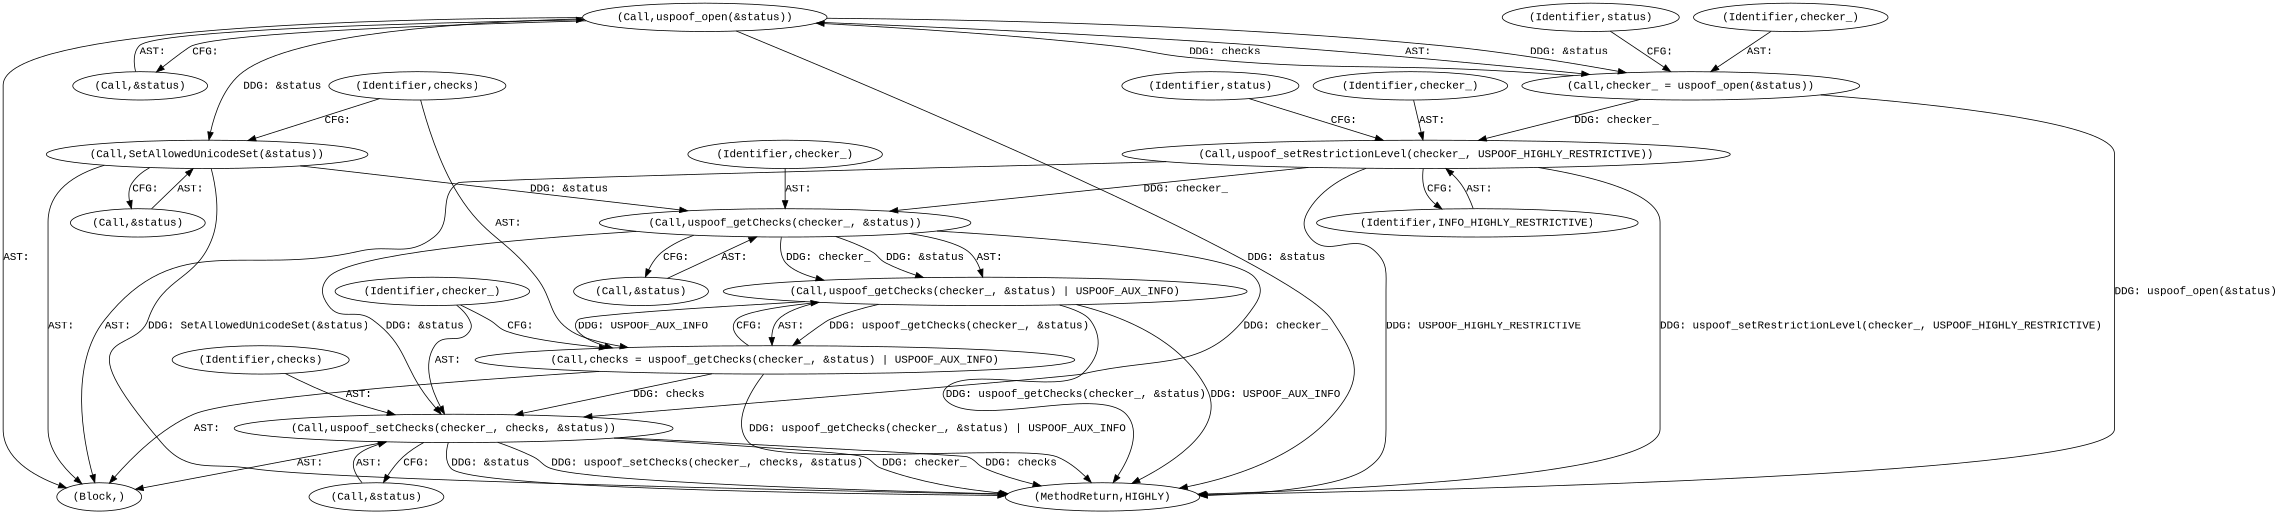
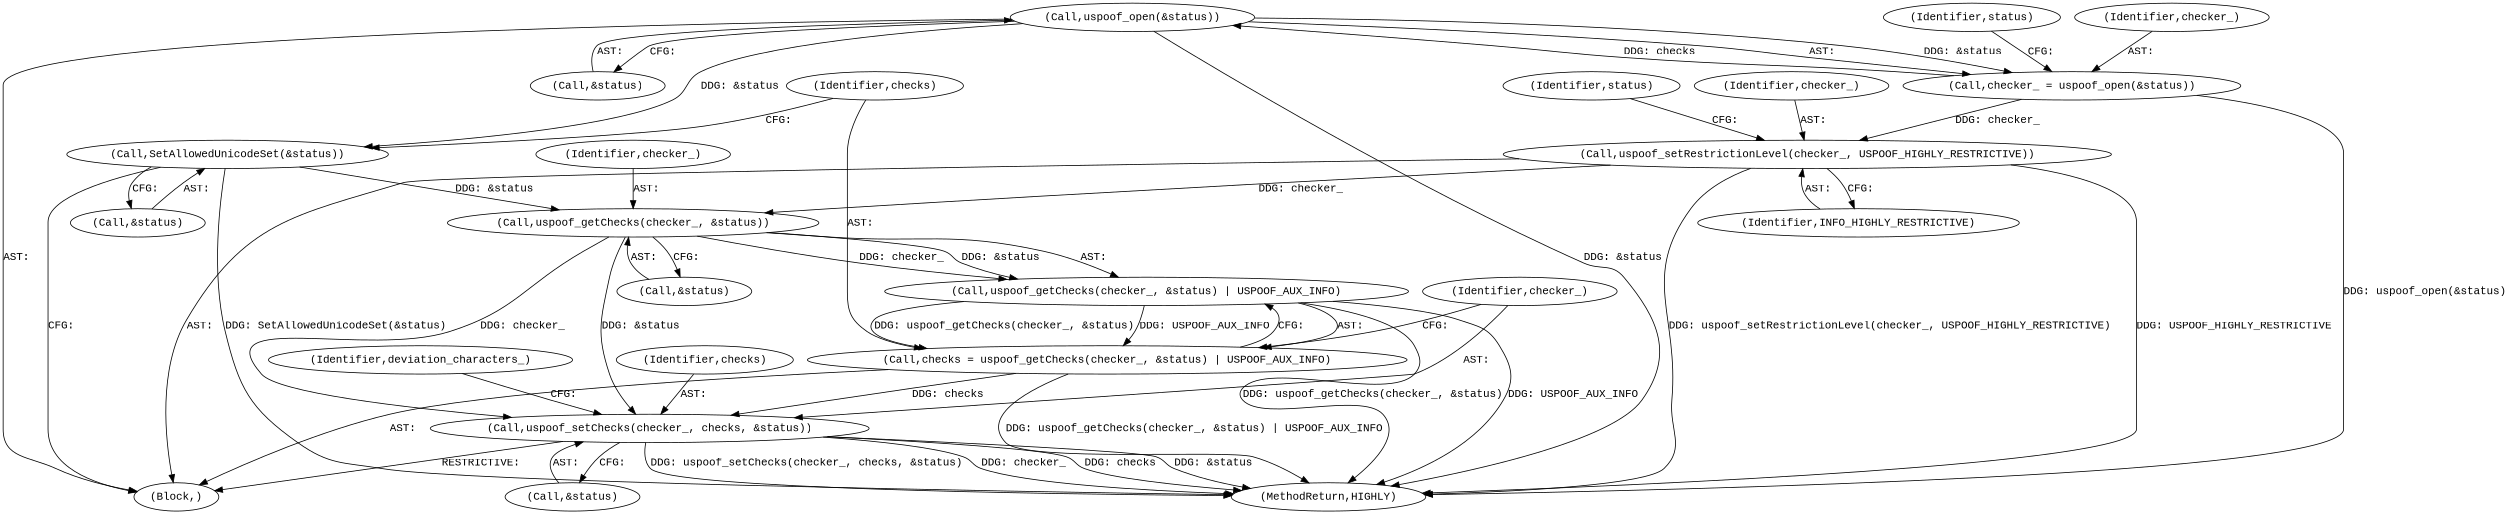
edge "(Call,SetAllowedUnicodeSet(&status))" -> "(Block,)": label "AST: " -> "CFG: "
node "(Identifier,deviation_characters_)": added
edge "(Call,uspoof_setChecks(checker_, checks, &status))" -> "(Block,)": label "AST: " -> "RESTRICTIVE: "
